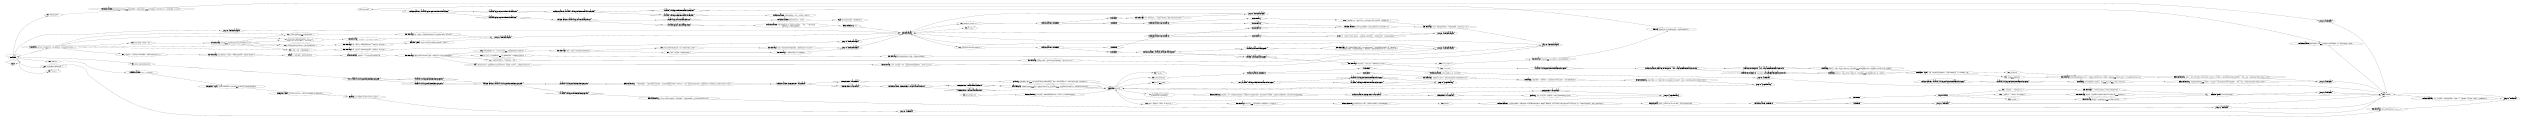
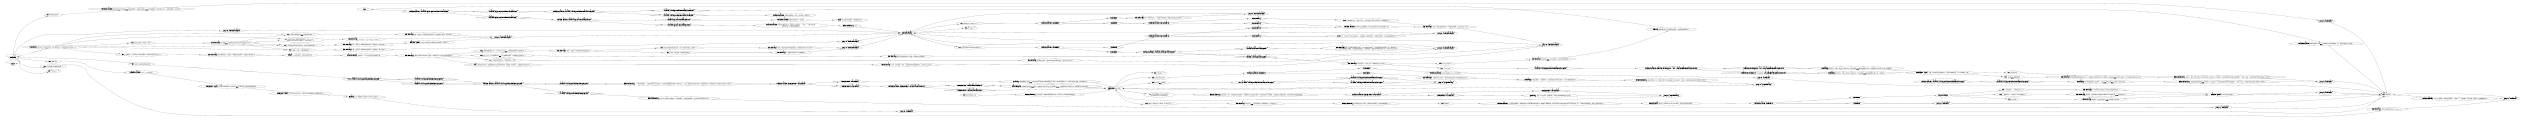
node "光明正大的拿走它": label "光明正大的拿走它" -> "input"
